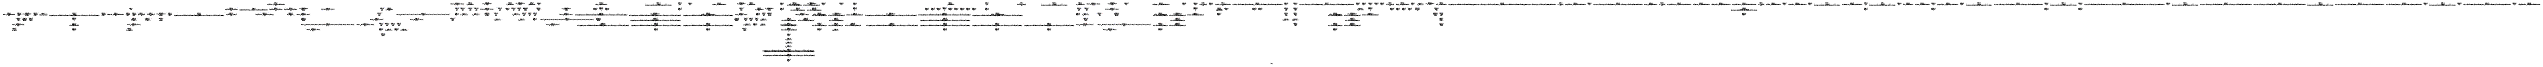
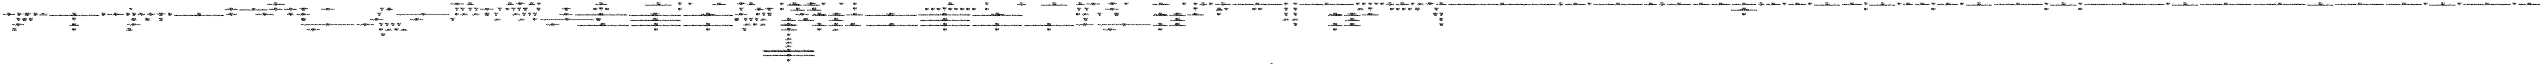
node "NodeID: 295": removed
